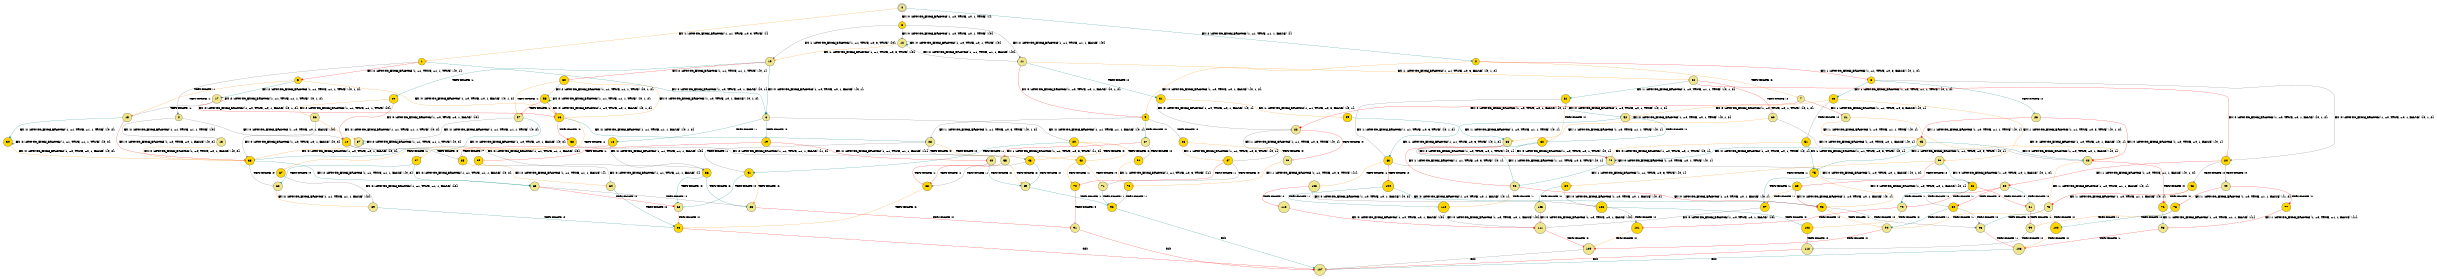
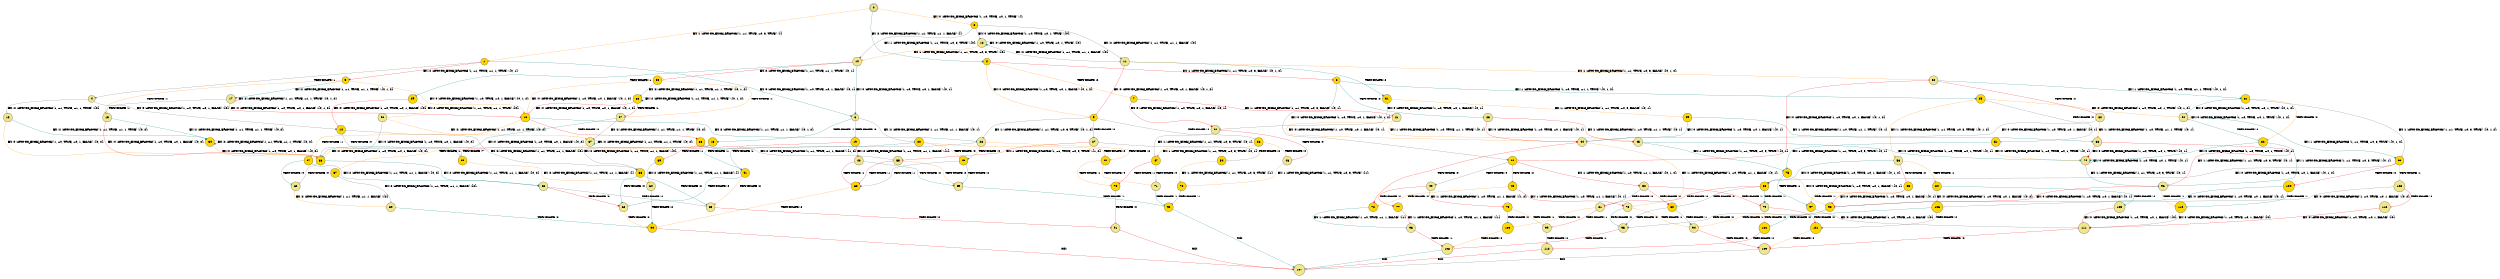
node "7": fillcolor khaki -> gold
edge "13" -> "34": added, label "EX !2 !ATOMIC_EXCH_BRANCH (1, +1, TRUE, +1, 1, TRUE) !{0, 2}"
edge "45" -> "44": now "59" -> "44"
